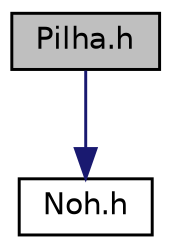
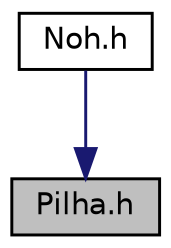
edge "Pilha.h" -> "Noh.h": reversed
